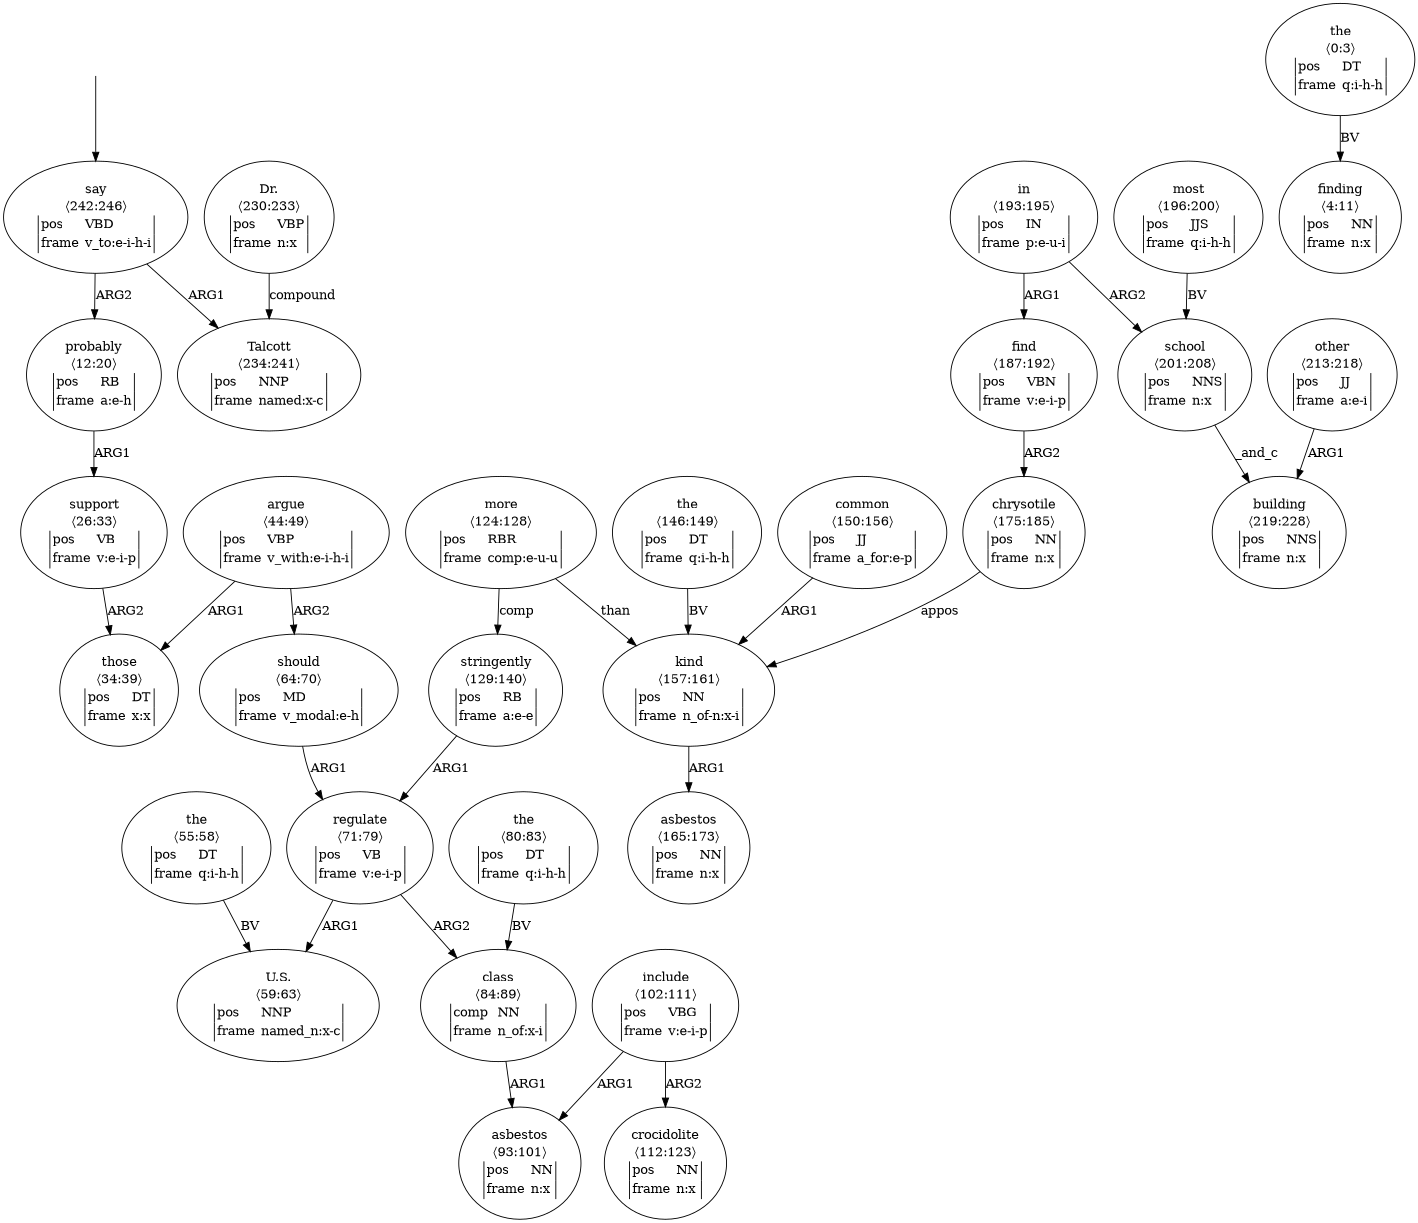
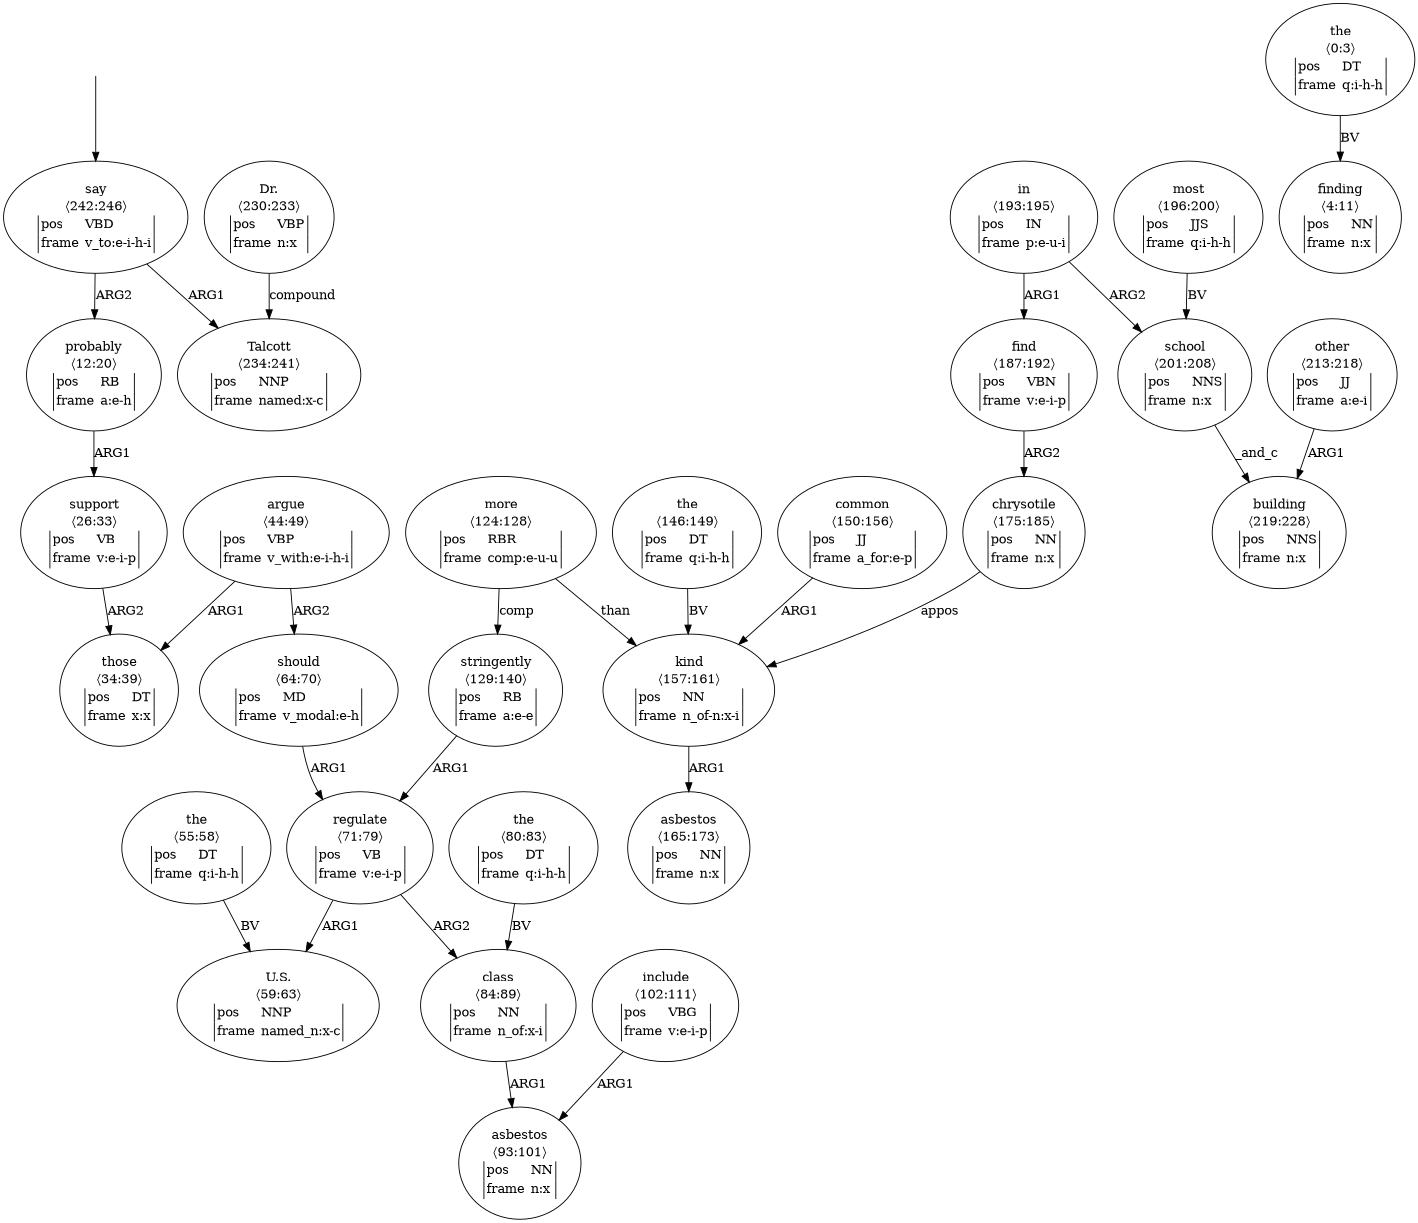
node "class": text "comp" -> "pos"
node "crocidolite": removed
